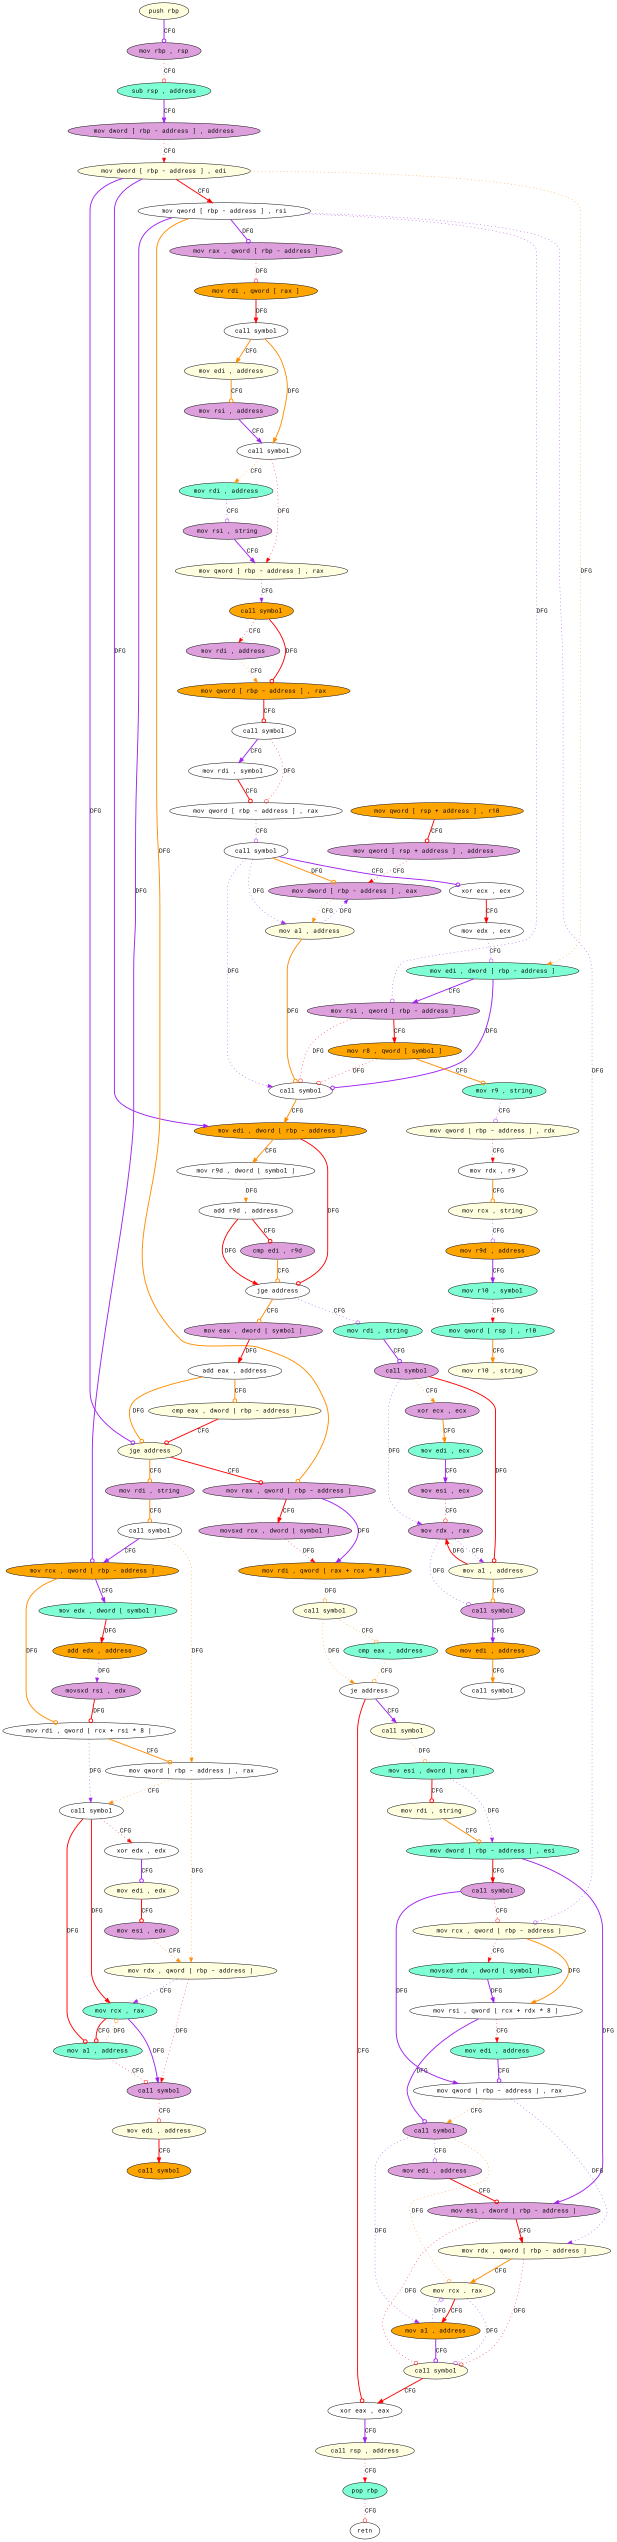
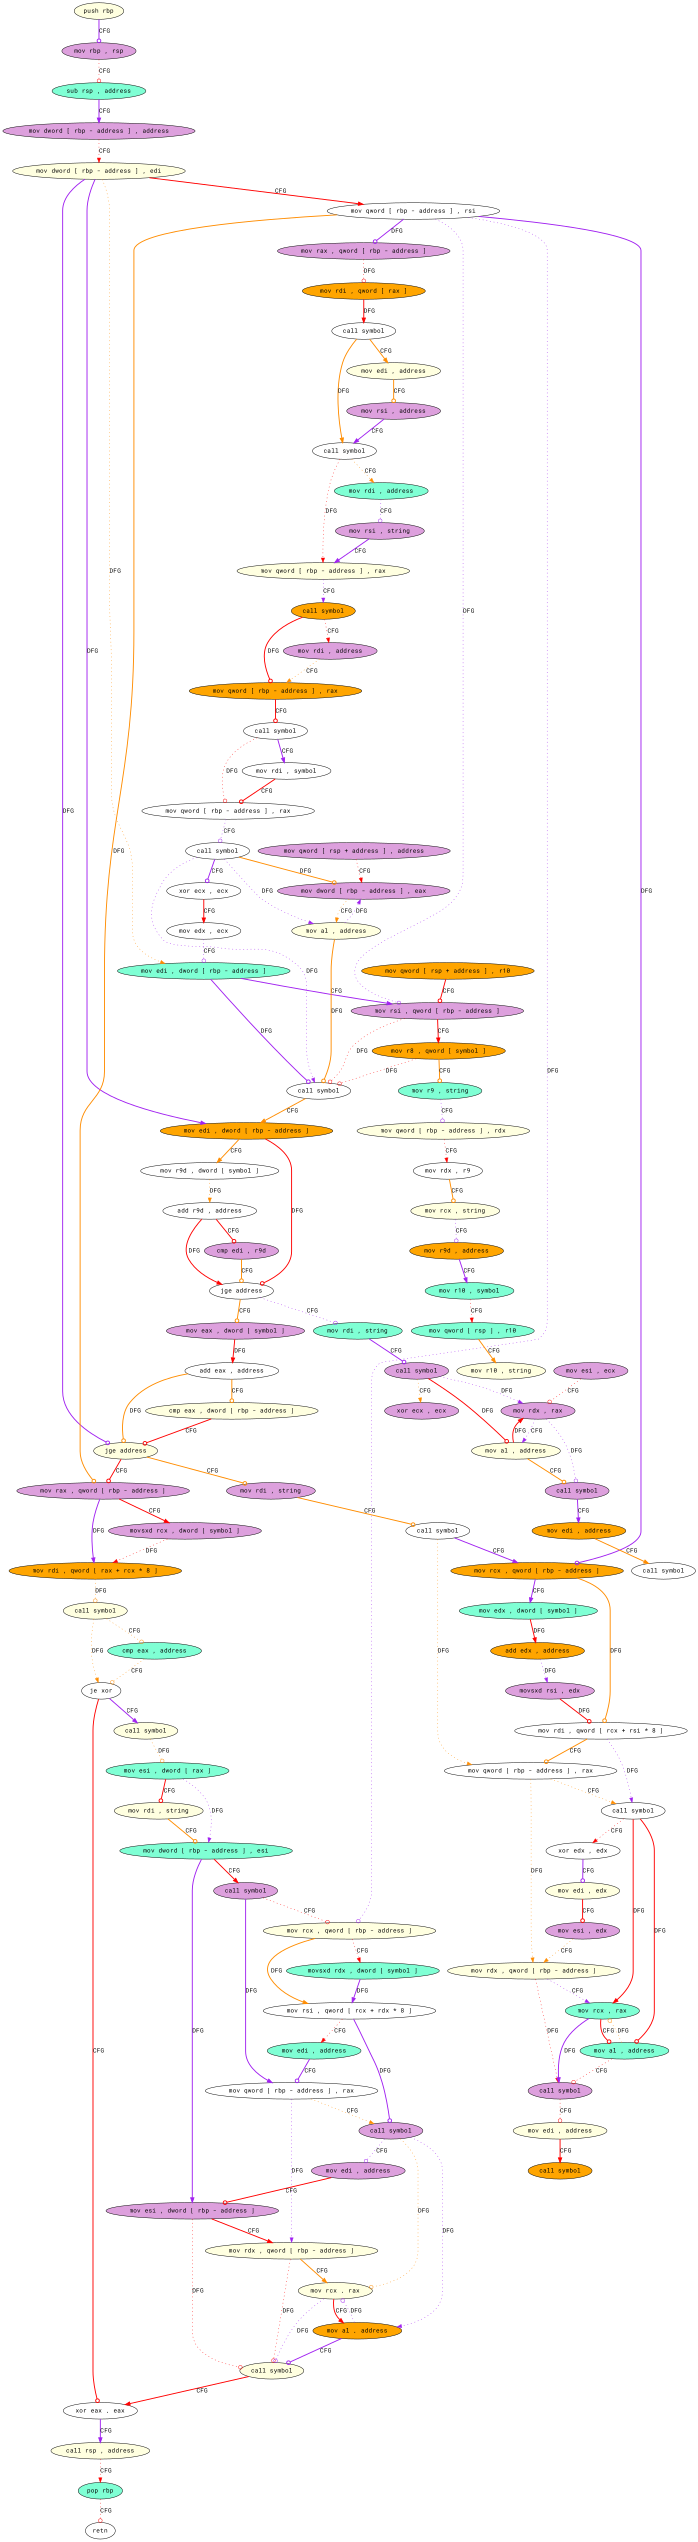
edge "mov qword [ rsp + address ] , r10" -> "mov qword [ rsp + address ] , address": now "mov qword [ rsp + address ] , r10" -> "mov rsi , qword [ rbp - address ]"
node "mov edi , ecx": removed
node "je address": label "je address" -> "je xor"
